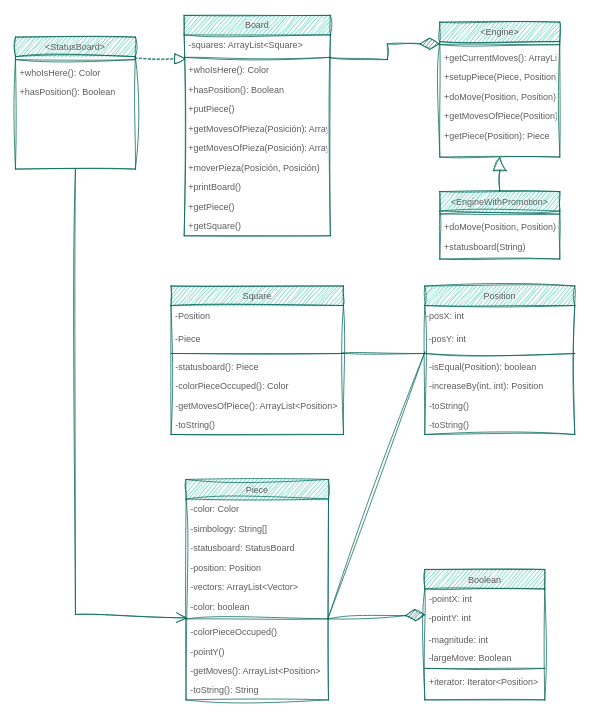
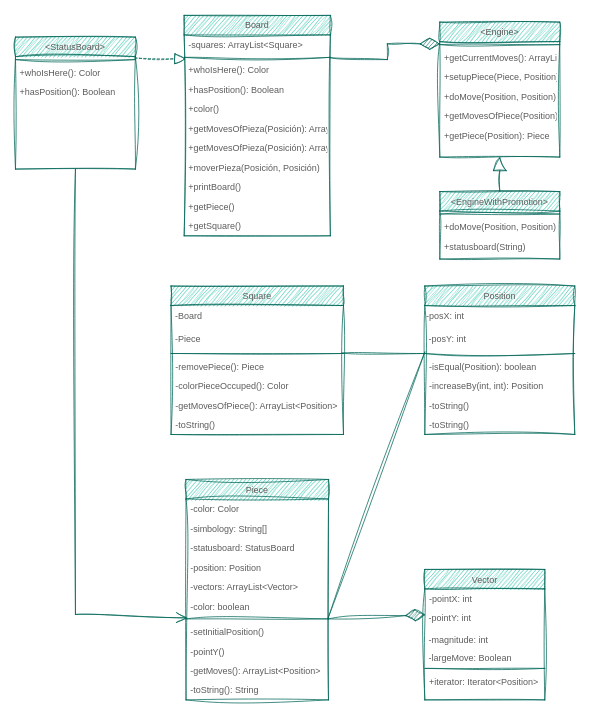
node "+putPiece()": label "+putPiece()" -> "+color()"
node "-Position": label "-Position" -> "-Board"
node "-statusboard(): Piece": label "-statusboard(): Piece" -> "-removePiece(): Piece"
node "Boolean": label "Boolean" -> "Vector"
node "-colorPieceOccuped()": label "-colorPieceOccuped()" -> "-setInitialPosition()"
